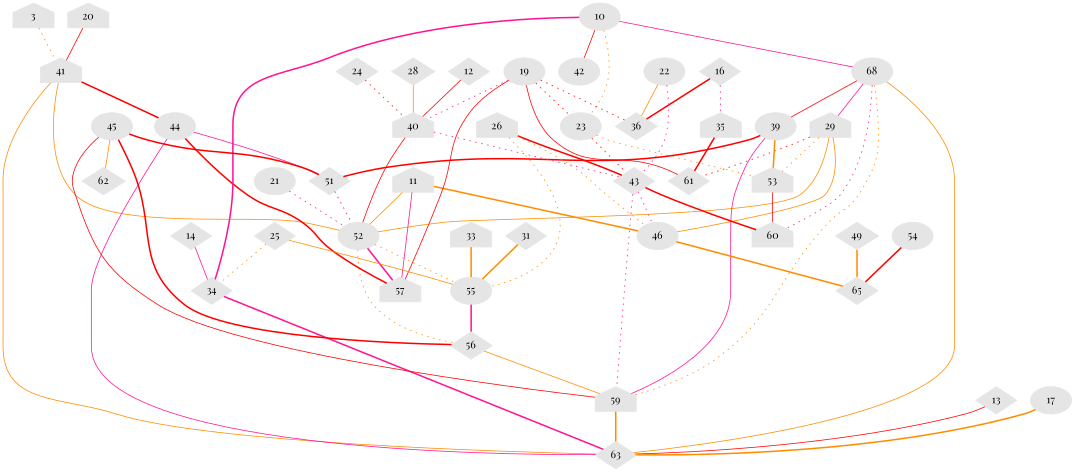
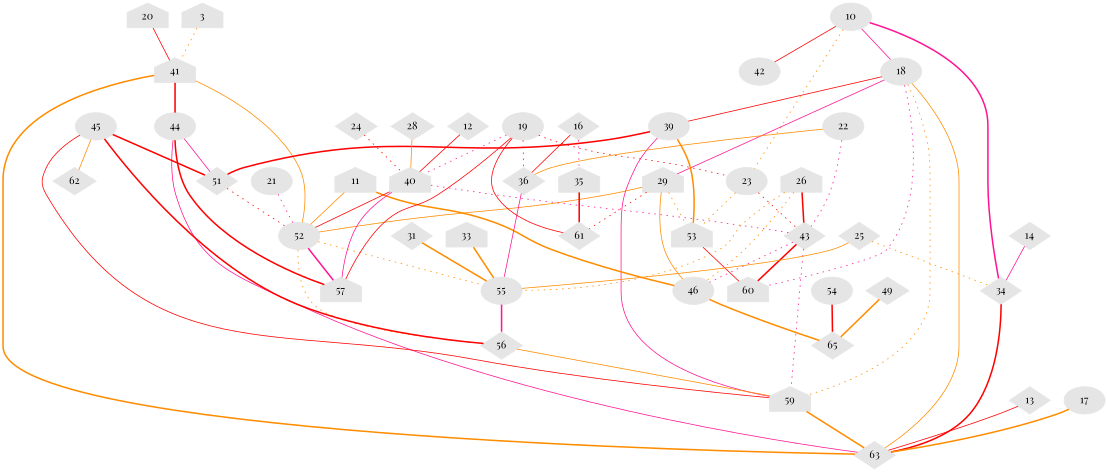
node "68": label "68" -> "18"
edge "16" -- "36": style bold -> solid
edge "11" -- "57": now "40" -- "57"
edge "36" -- "55": added
edge "34" -- "63": color deeppink -> red
edge "41" -- "63": style solid -> bold
